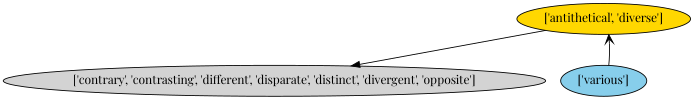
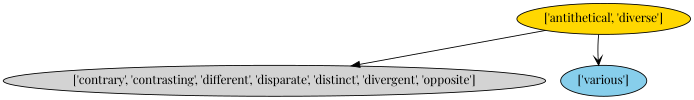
edge "['various']" -> "['antithetical', 'diverse']": reversed
